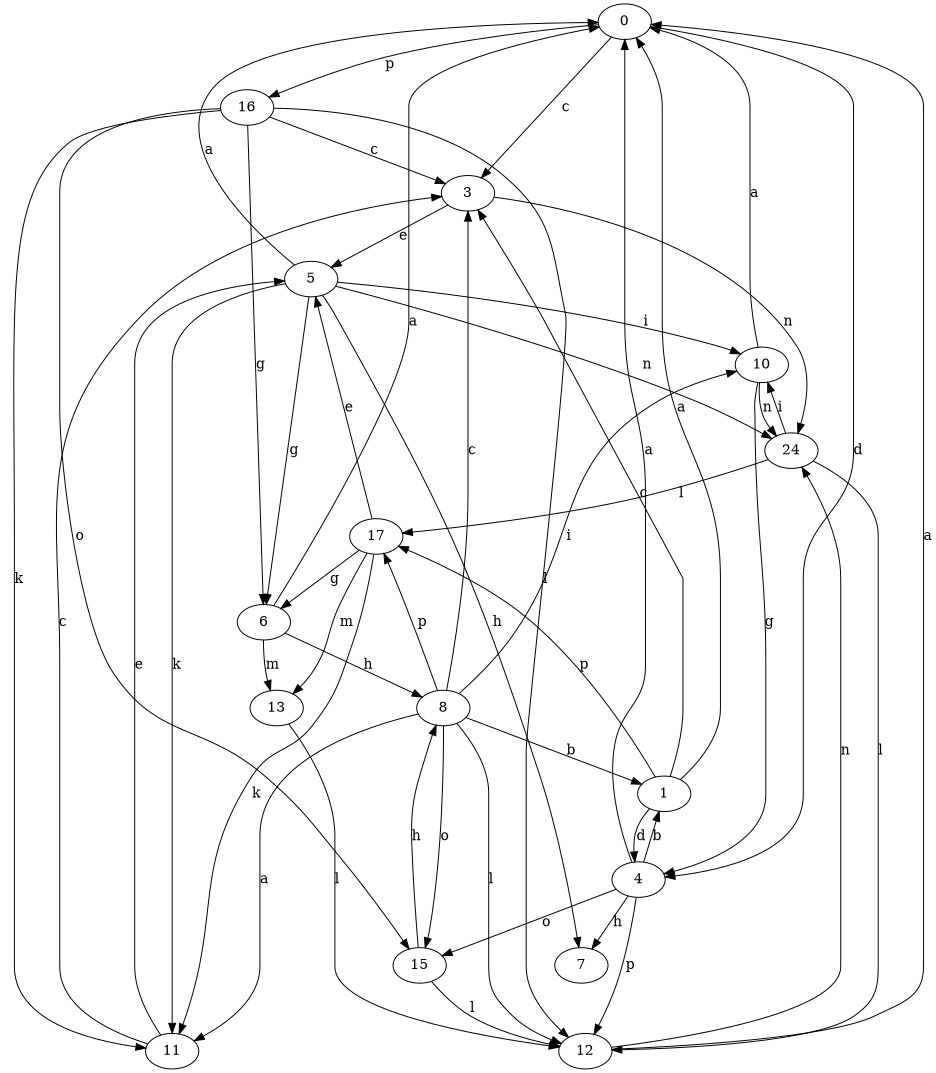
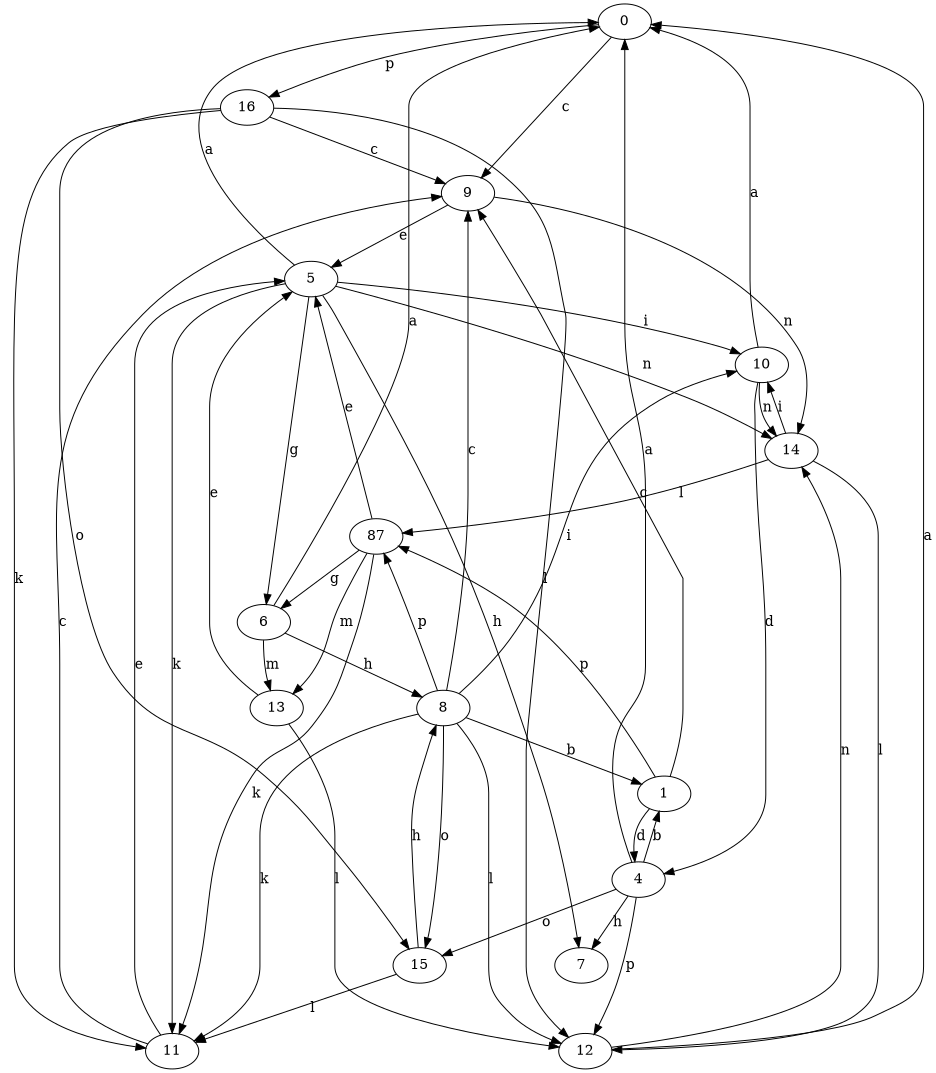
node "3": label "3" -> "9"
edge "16" -> "6": removed, label "g"
edge "1" -> "0": removed, label "a"
edge "0" -> "4": removed, label "d"
node "24": label "24" -> "14"
edge "13" -> "5": added, label "e"
node "17": label "17" -> "87"
edge "10" -> "4": label "g" -> "d"
edge "8" -> "11": label "a" -> "k"
edge "15" -> "12": now "15" -> "11"
